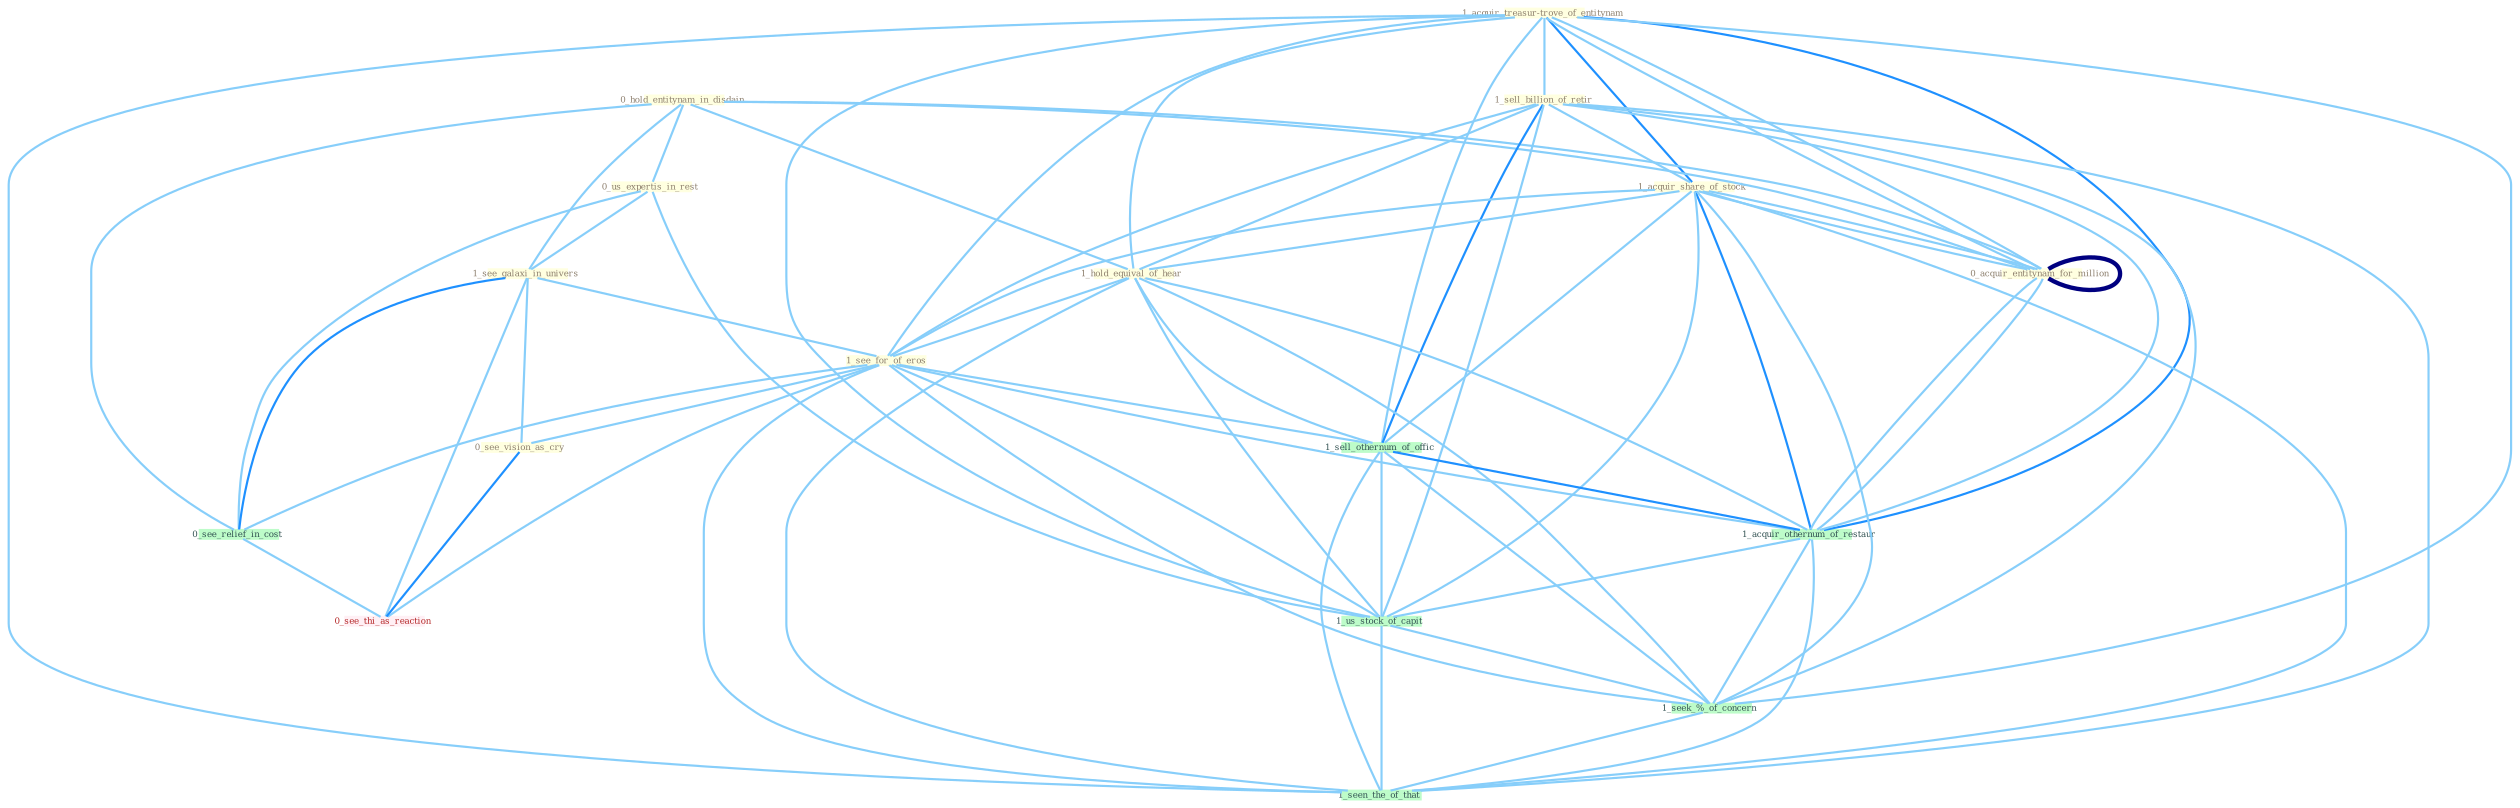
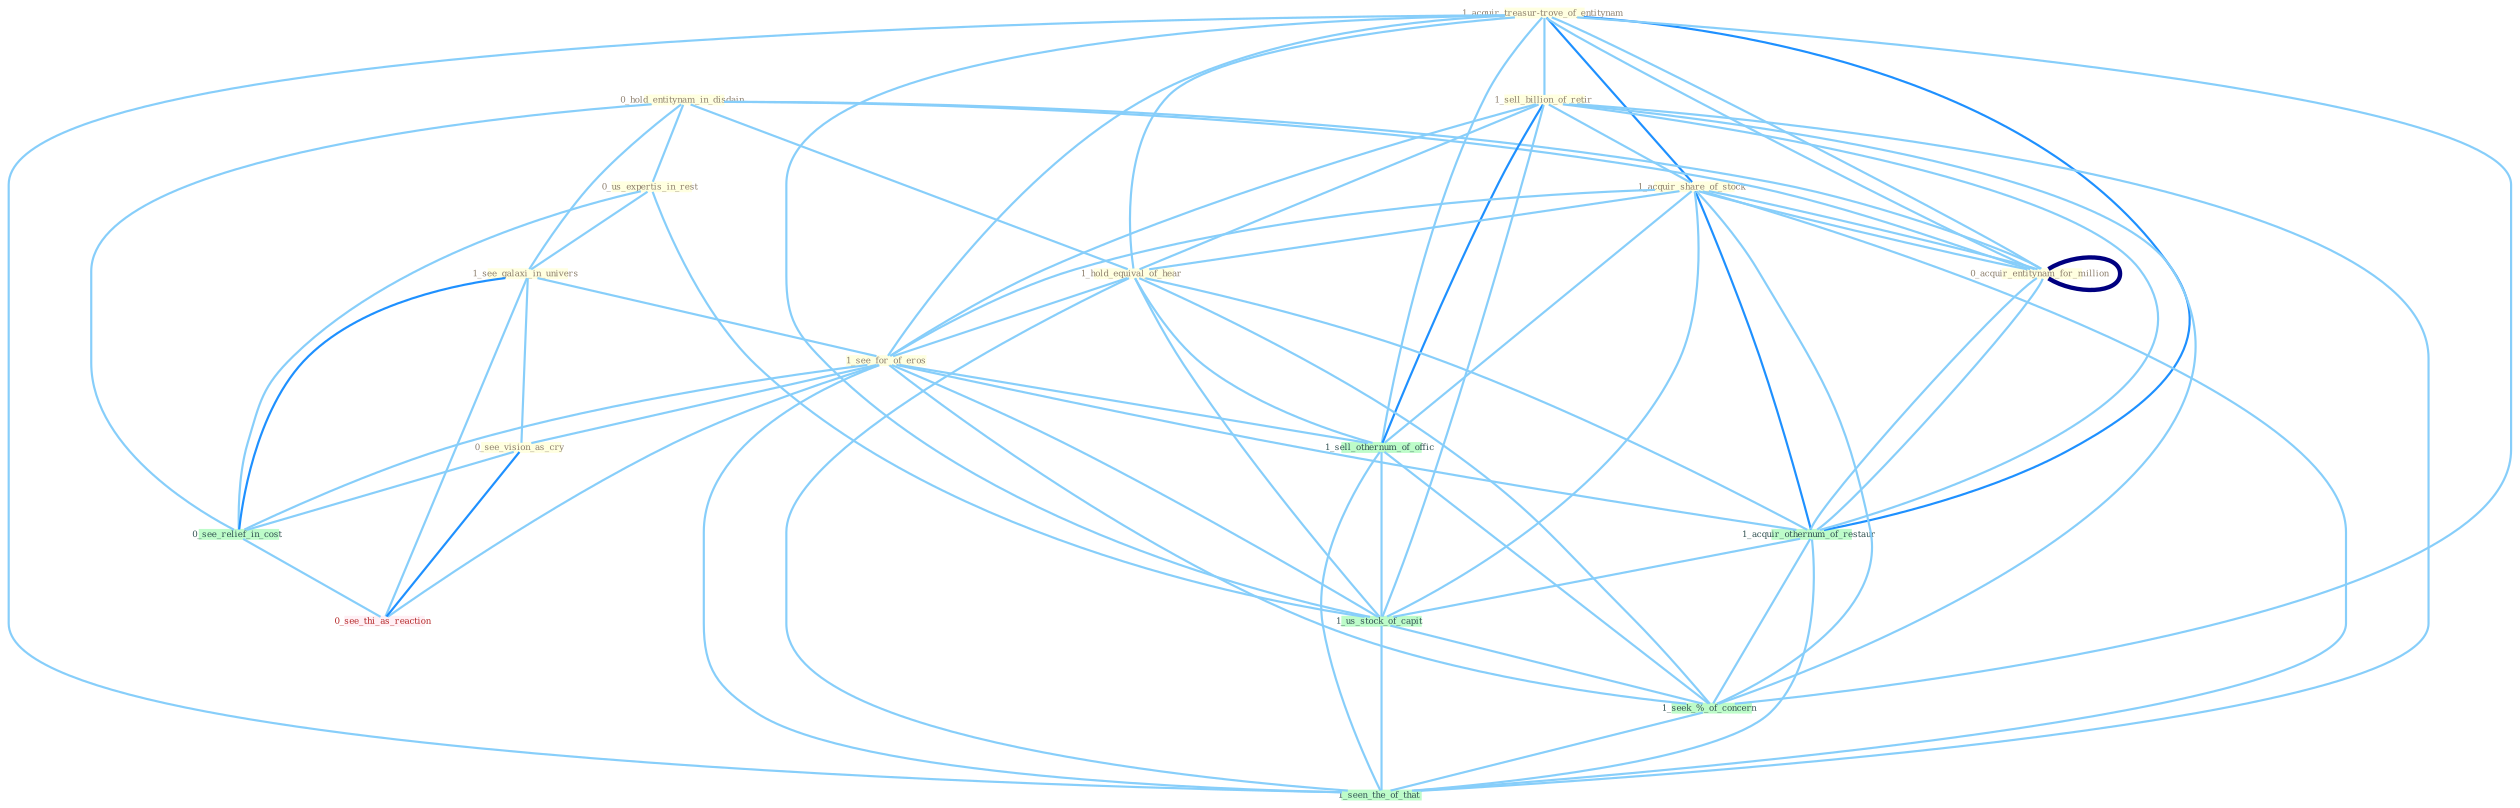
edge "0_see_vision_as_cry" -- "0_see_relief_in_cost": added
edge "1_sell_othernum_of_offic" -- "1_acquir_othernum_of_restaur": removed
